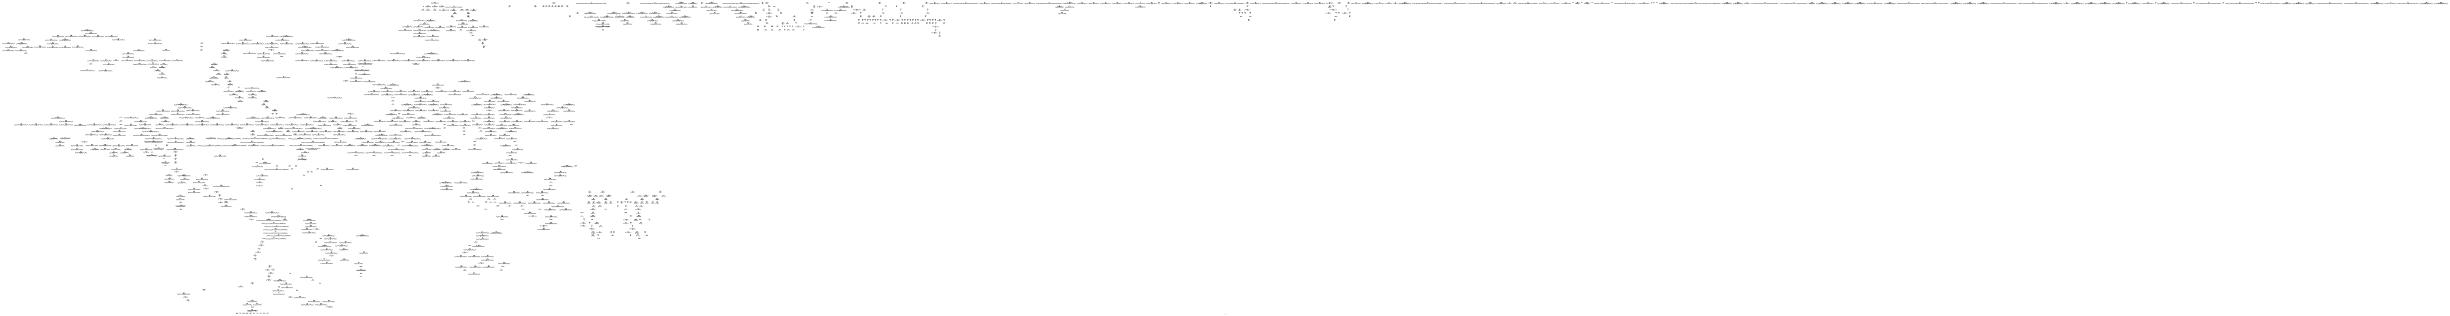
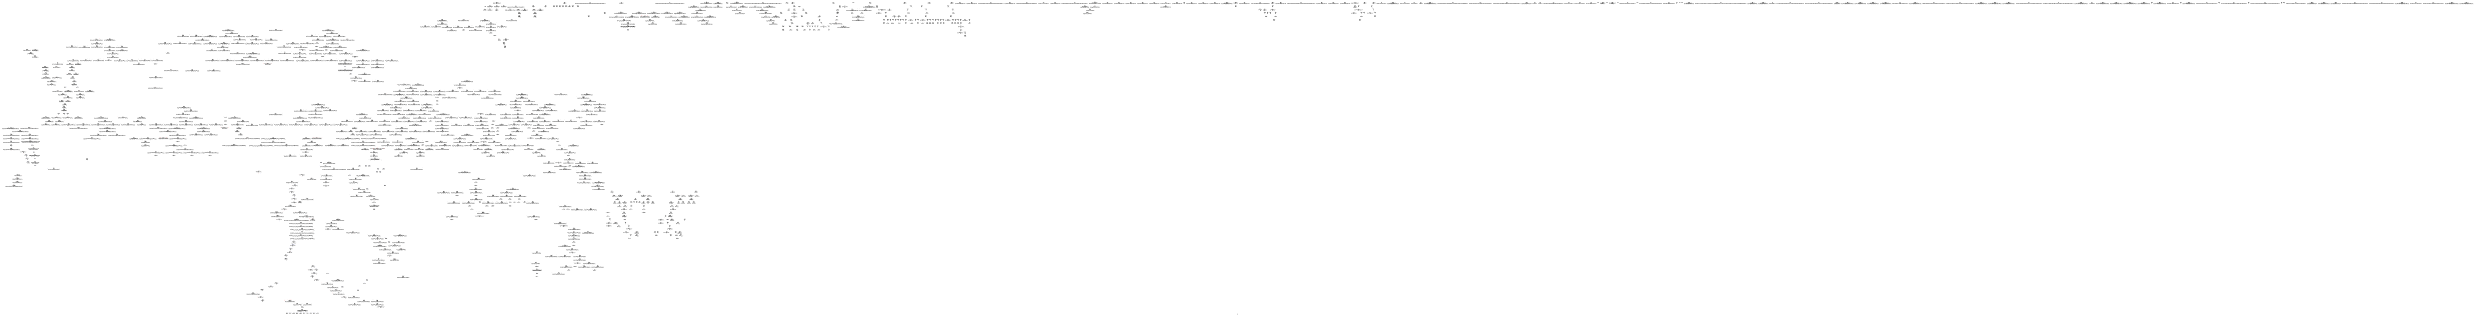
node "NodeID: 1361": added
